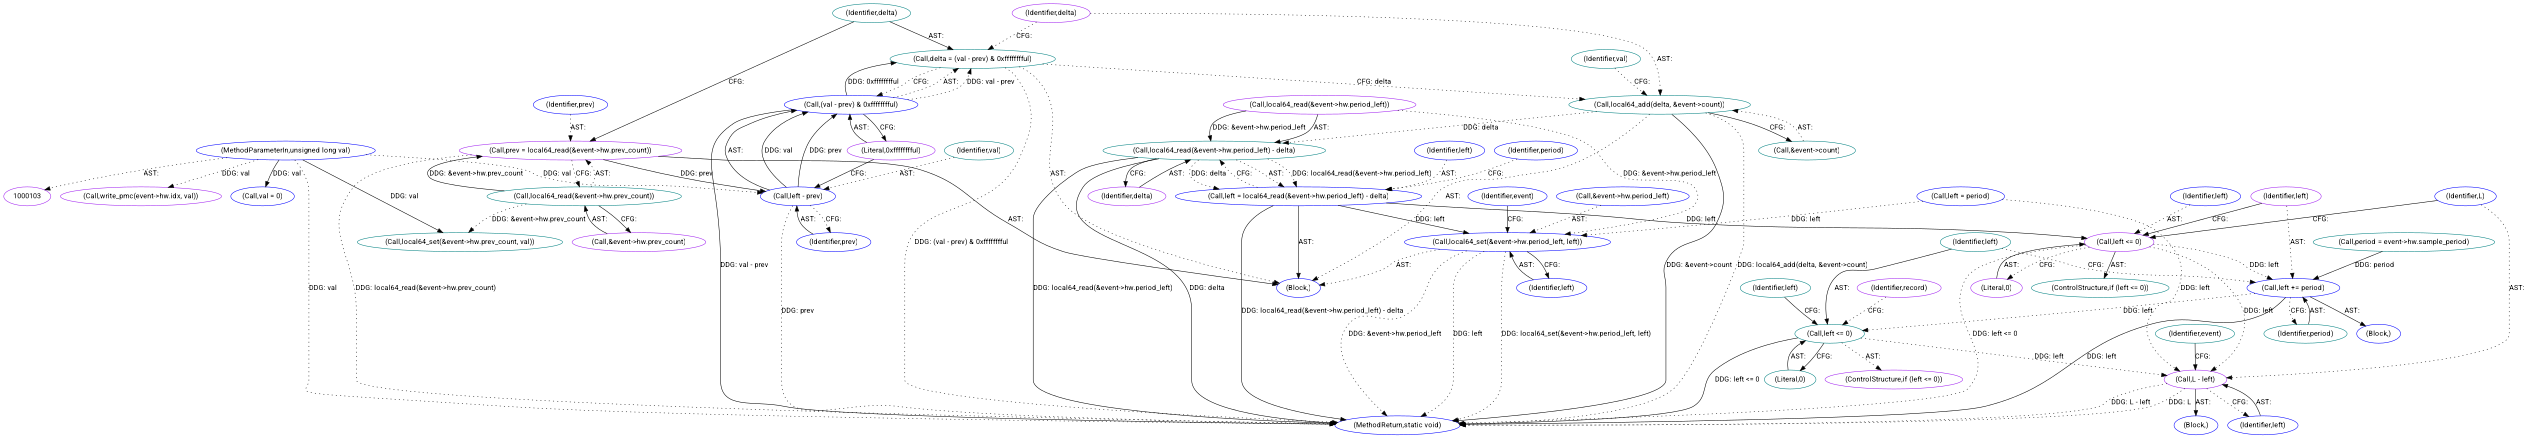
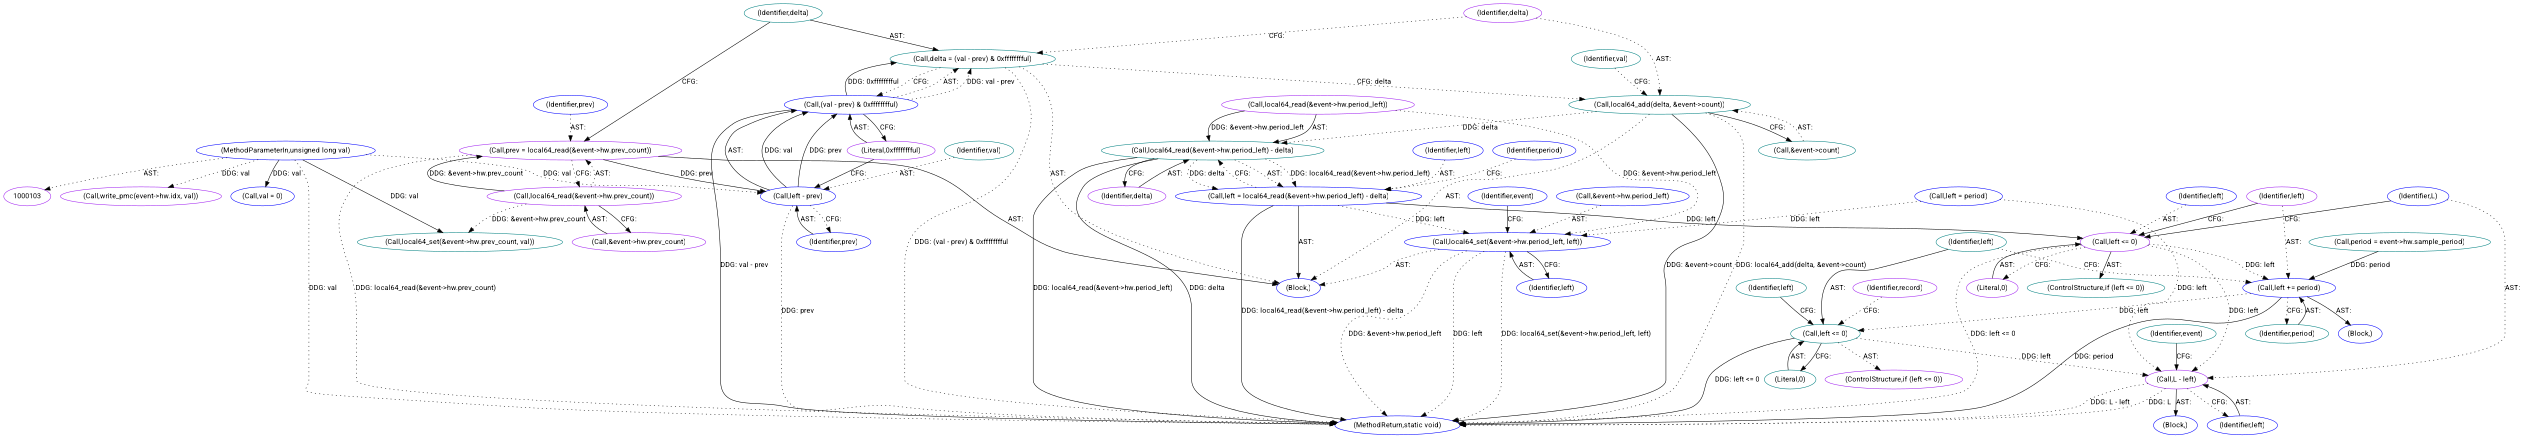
node "(Call,local64_read(&event->hw.prev_count))": color teal -> purple
edge "(Call,left = local64_read(&event->hw.period_left) - delta)" -> "(Call,local64_set(&event->hw.period_left, left))": style solid -> dotted
edge "(Call,left += period)" -> "(MethodReturn,static void)": label "DDG: left" -> "DDG: period"
